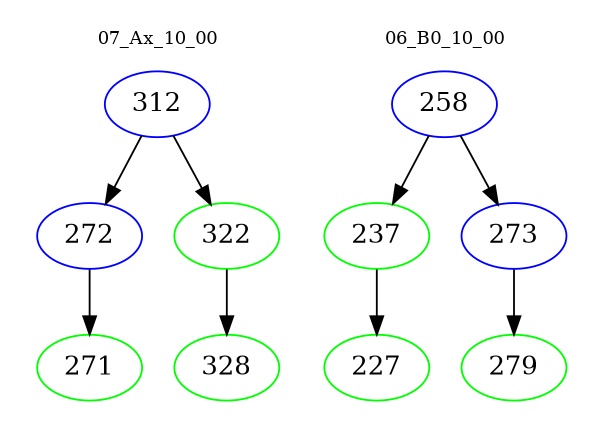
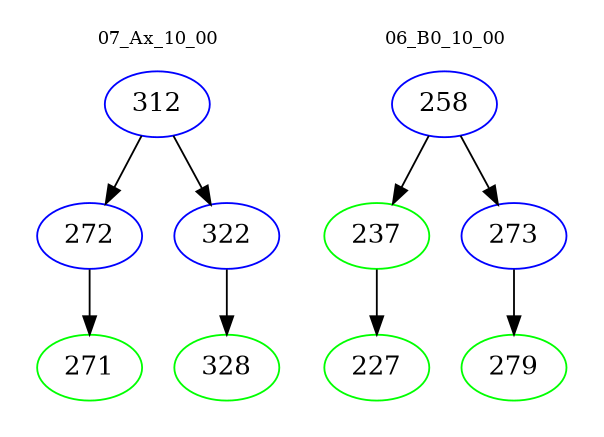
node "322": color green -> blue
